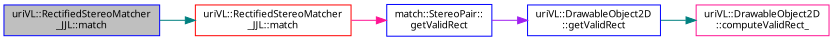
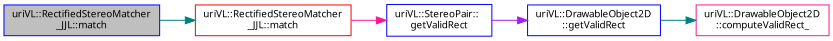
node "match::StereoPair:: getValidRect": label "match::StereoPair:: getValidRect" -> "uriVL::StereoPair:: getValidRect"
